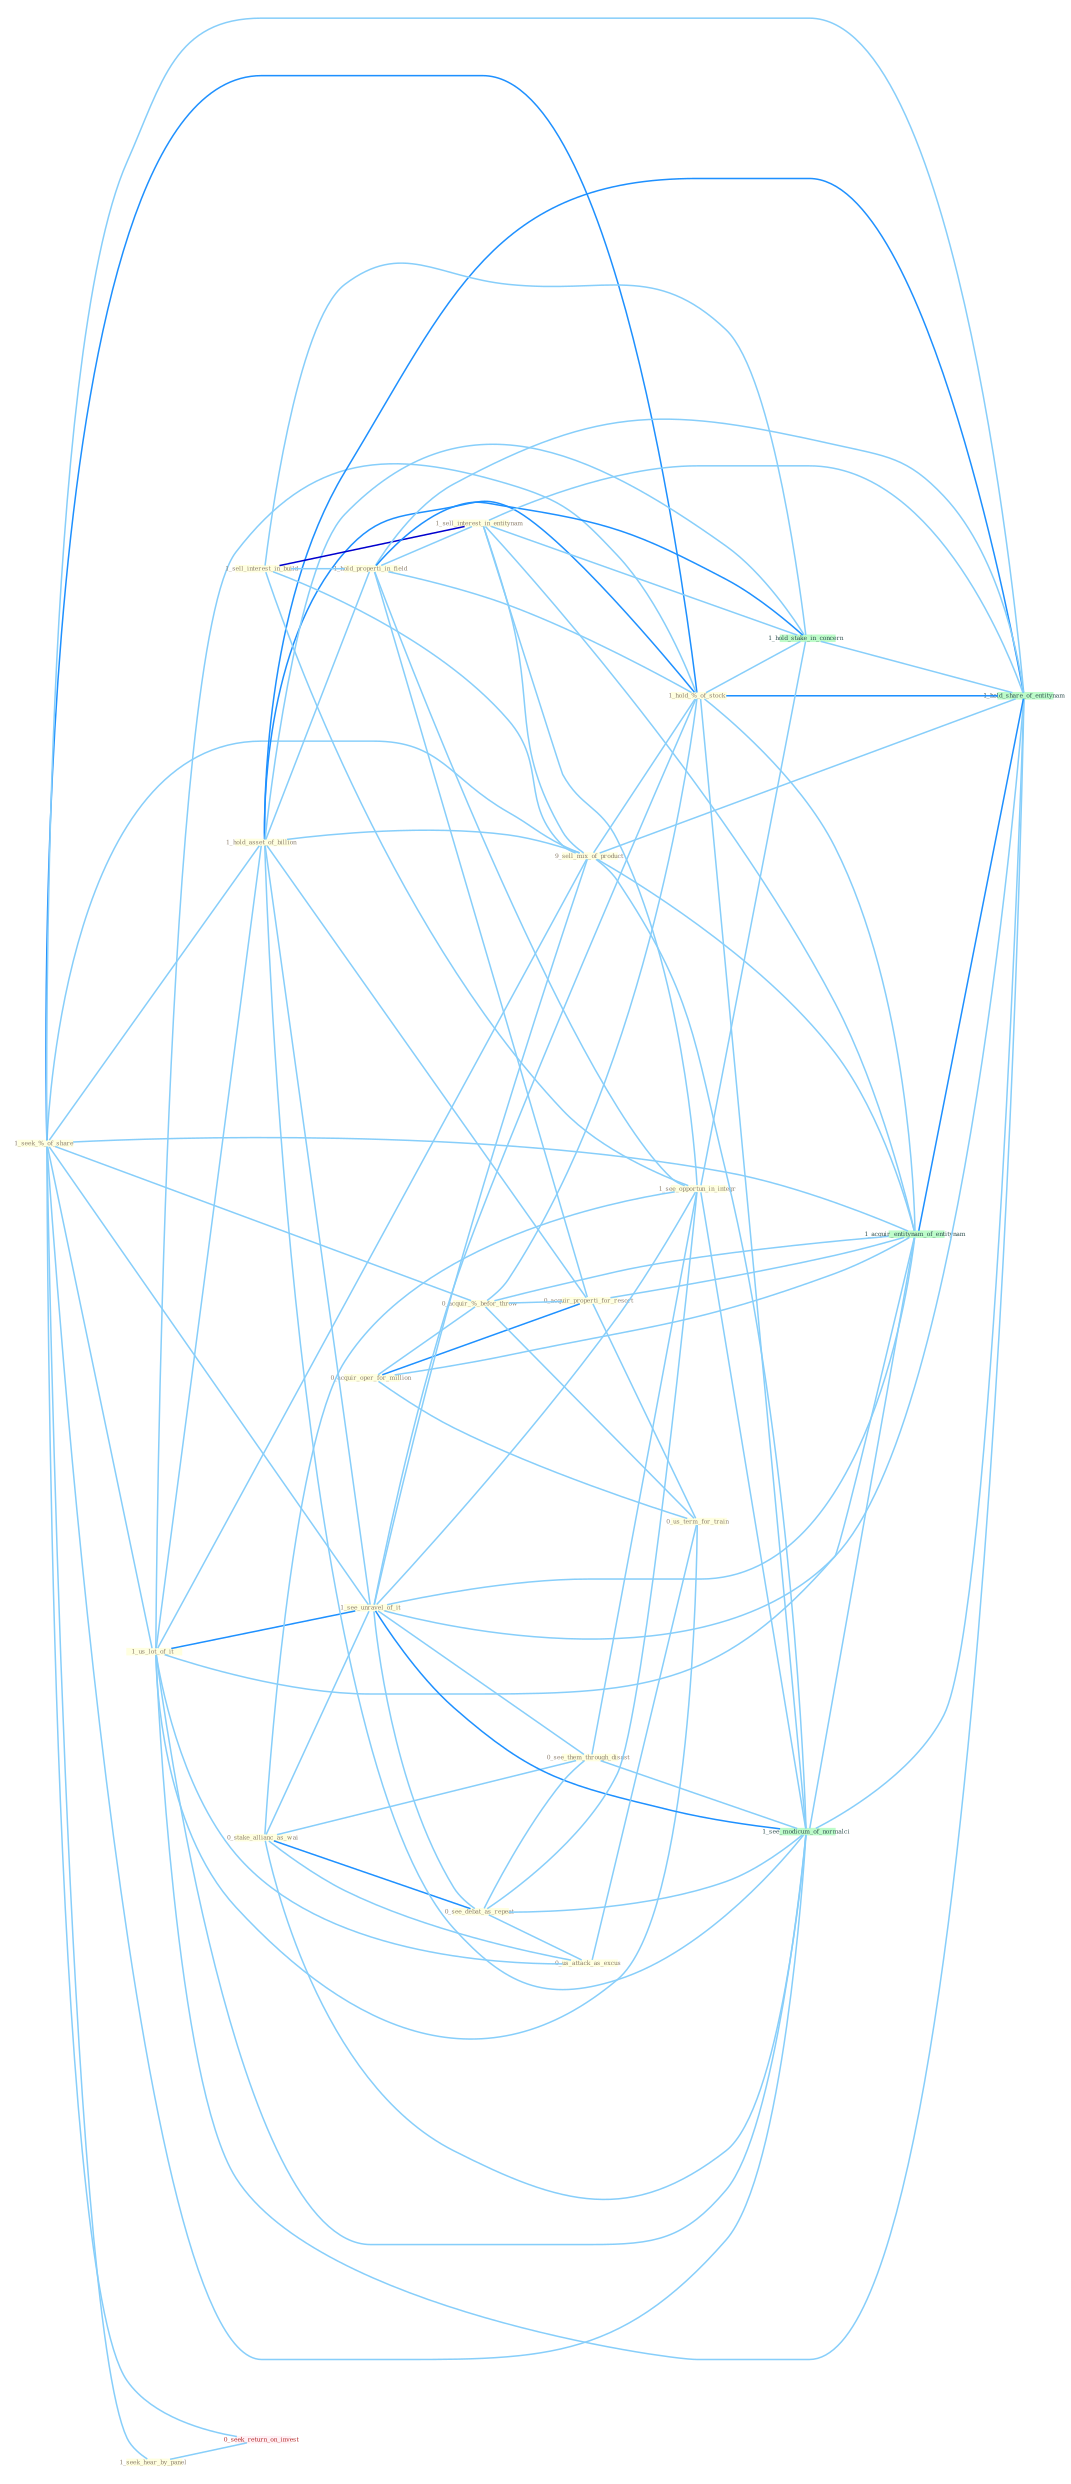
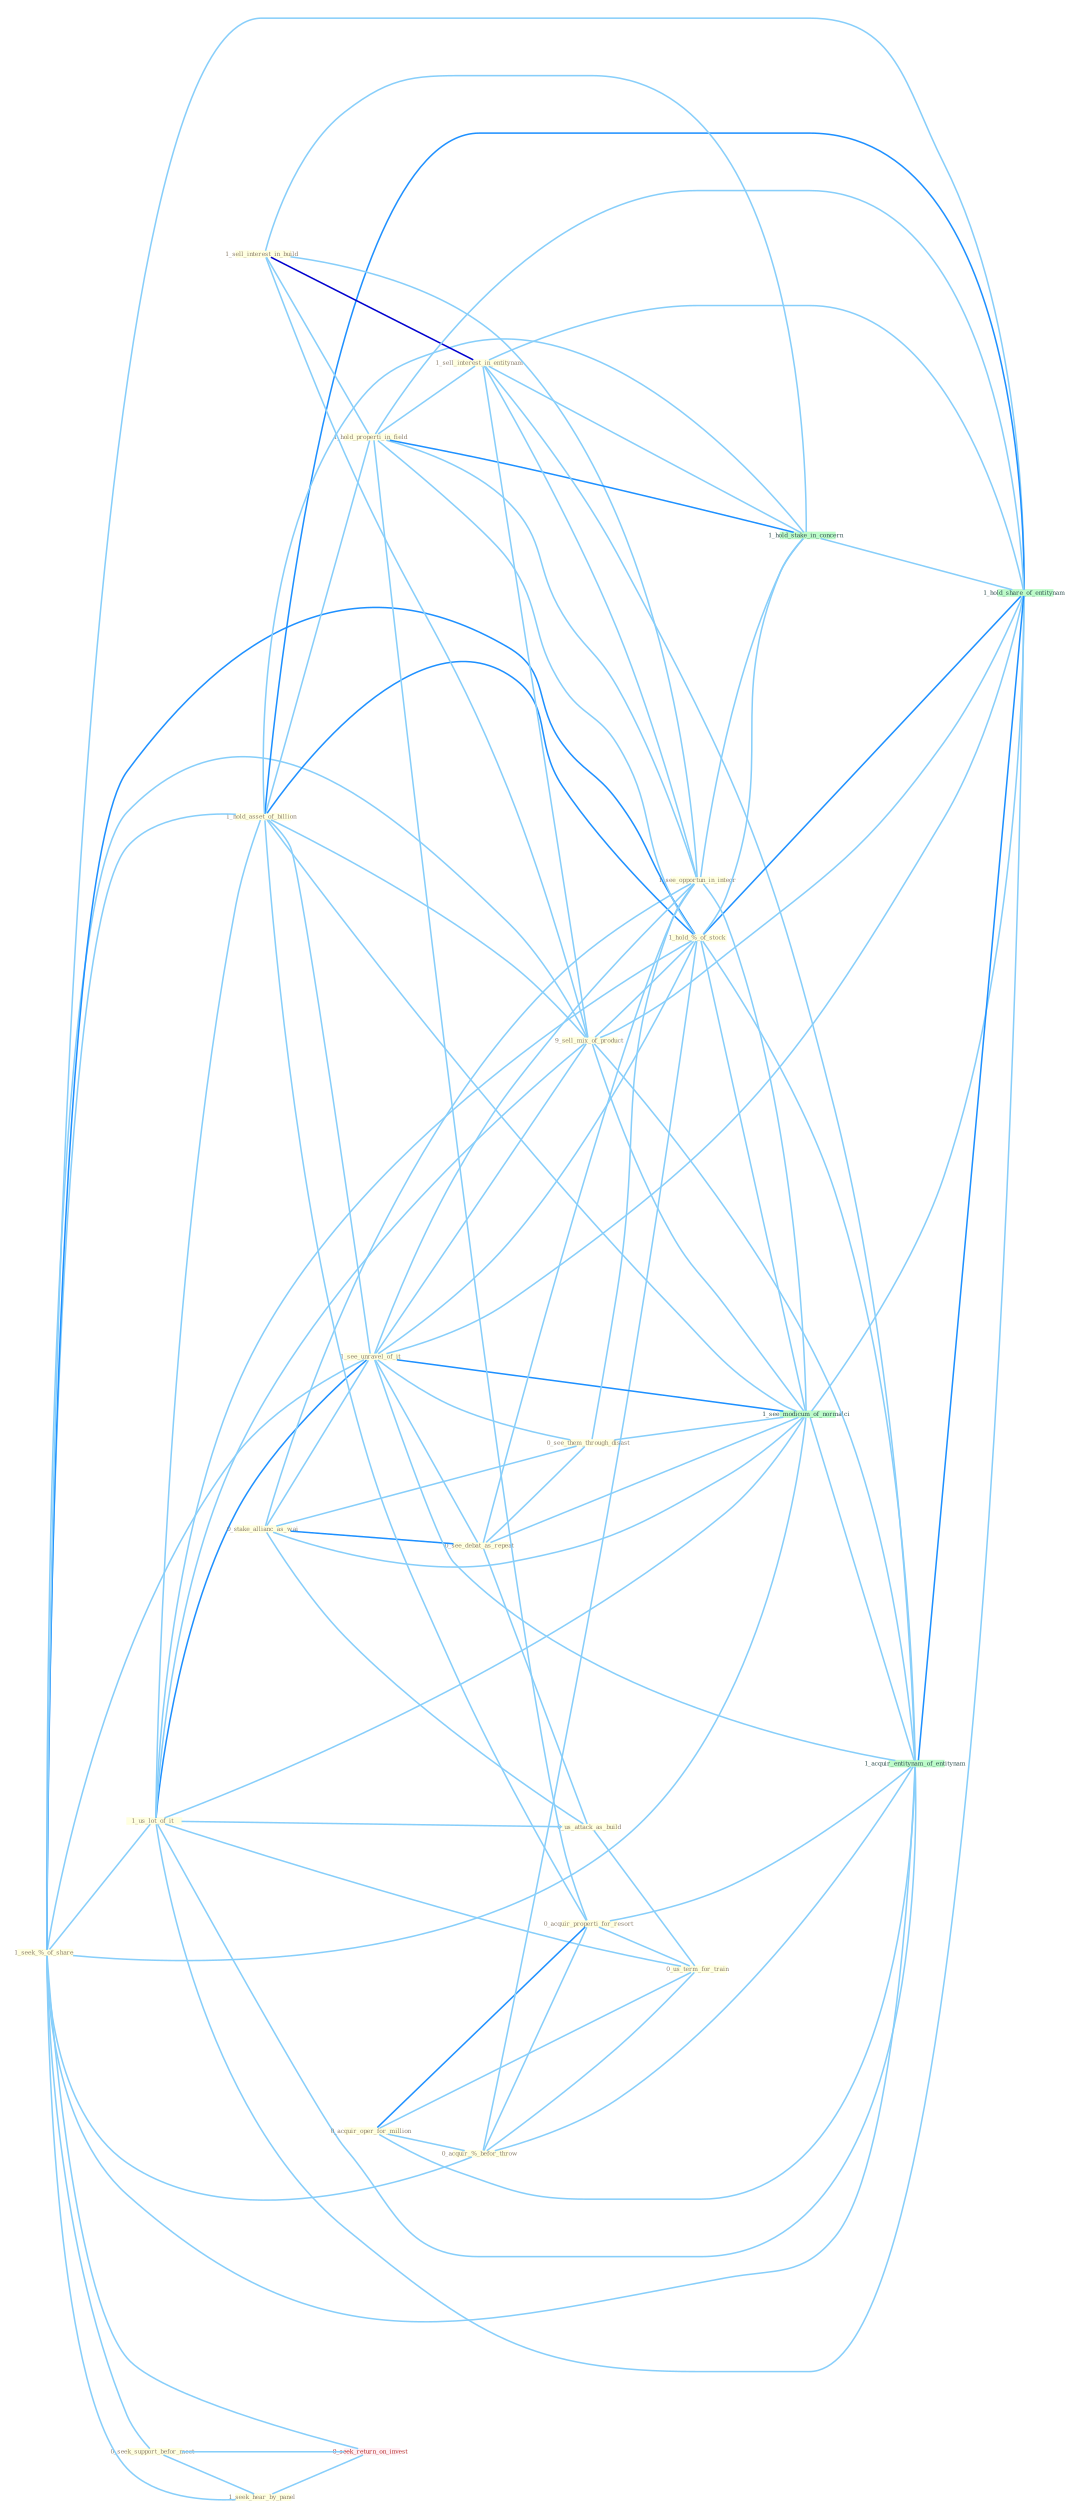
node "0_us_attack_as_excus": label "0_us_attack_as_excus" -> "0_us_attack_as_build"
node "0_seek_support_befor_meet": added
